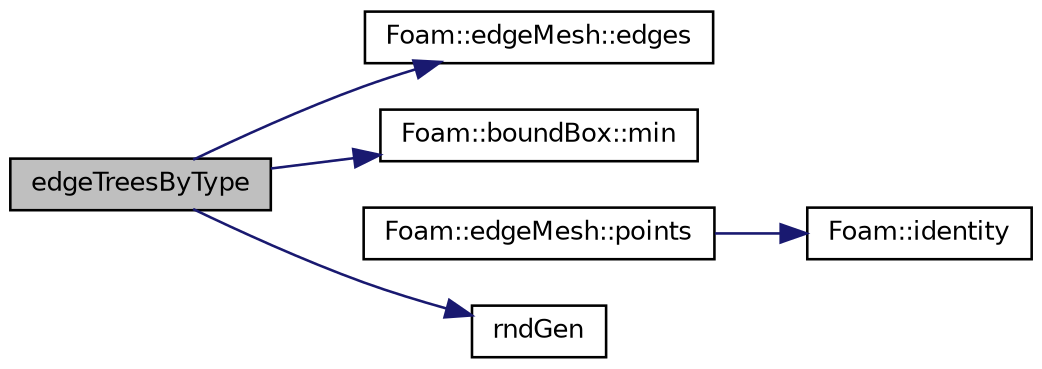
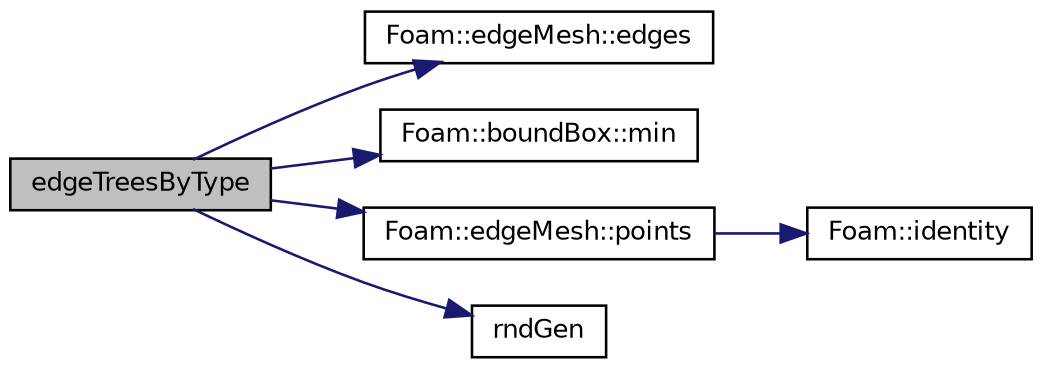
edge "edgeTreesByType" -> "Foam::edgeMesh::points": added
